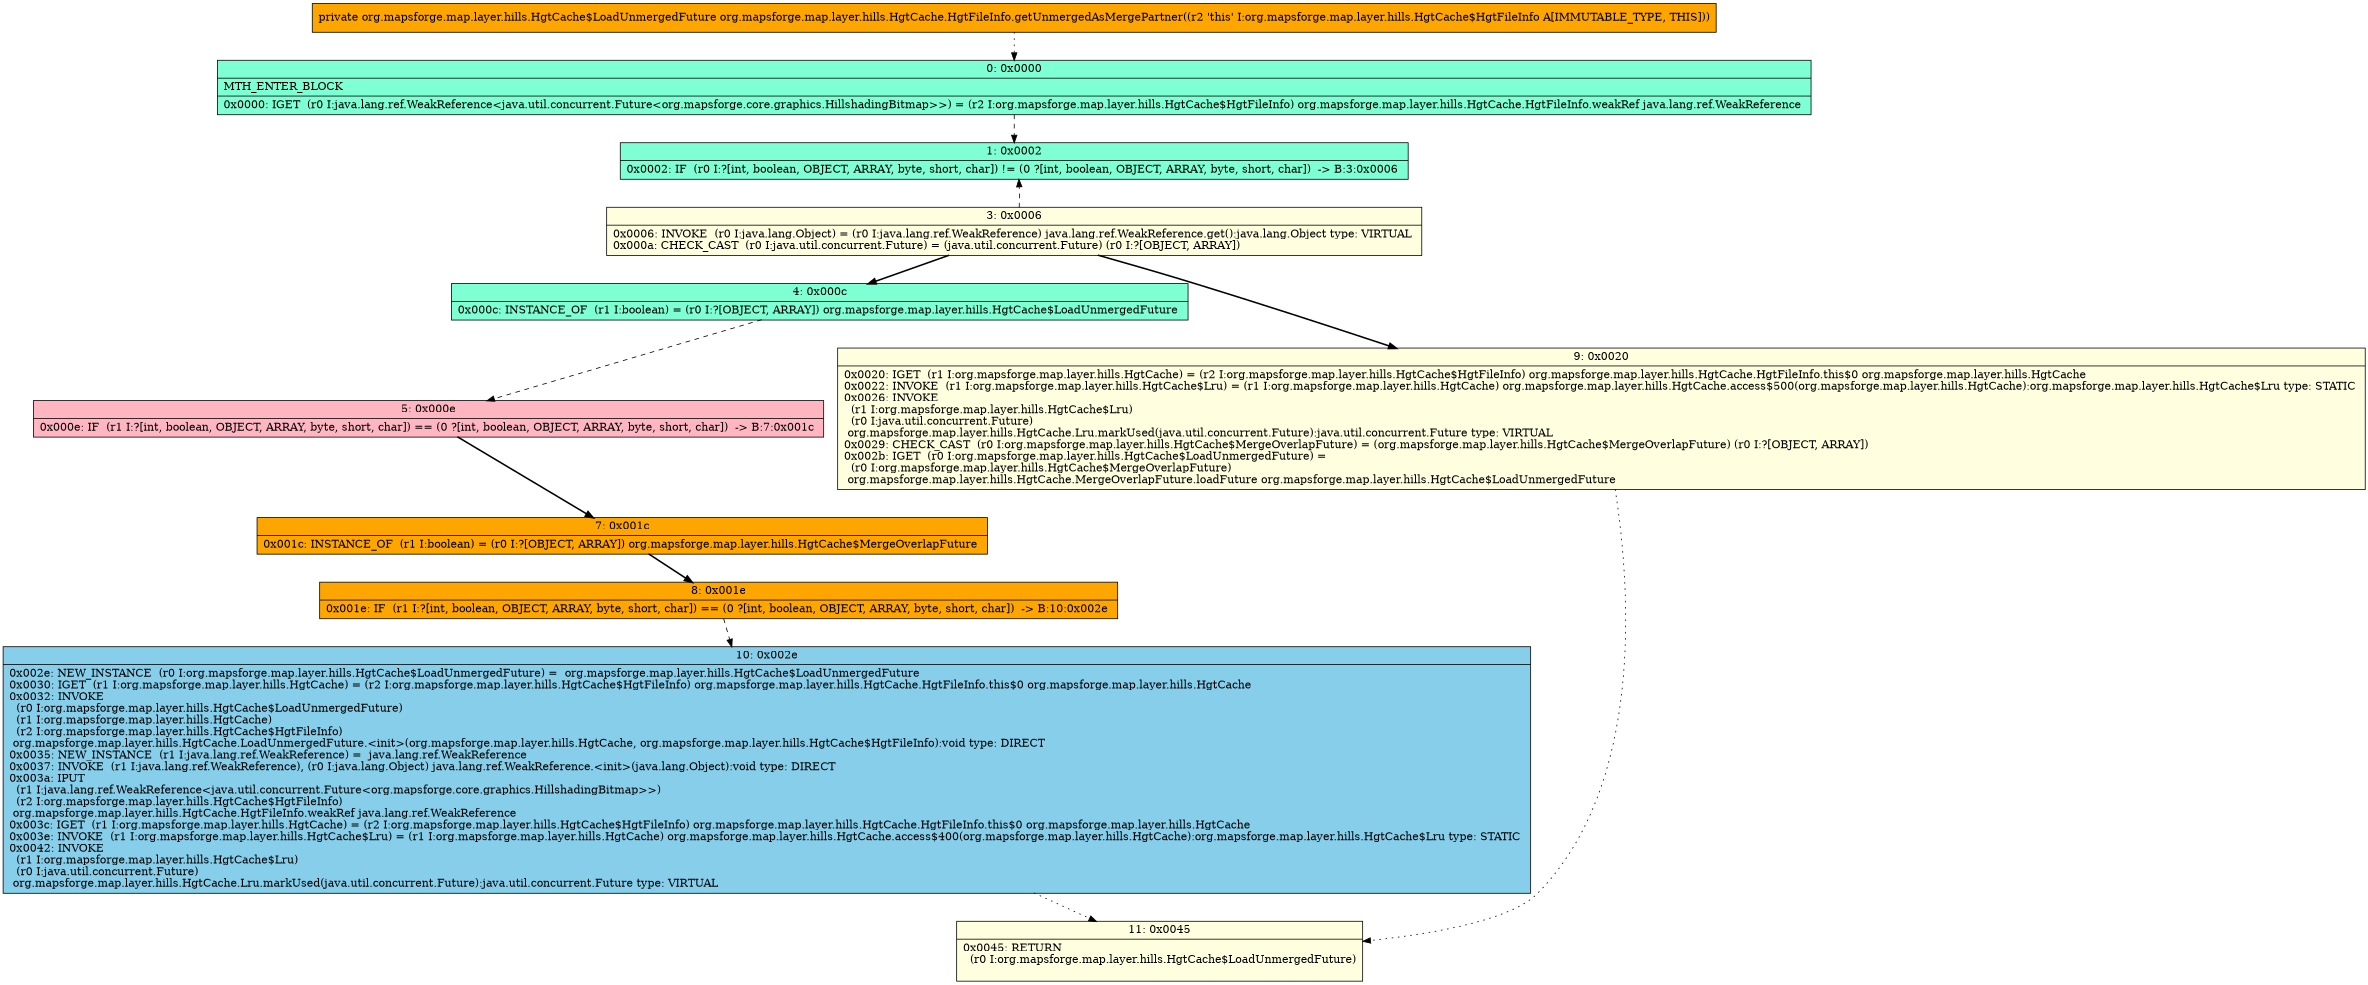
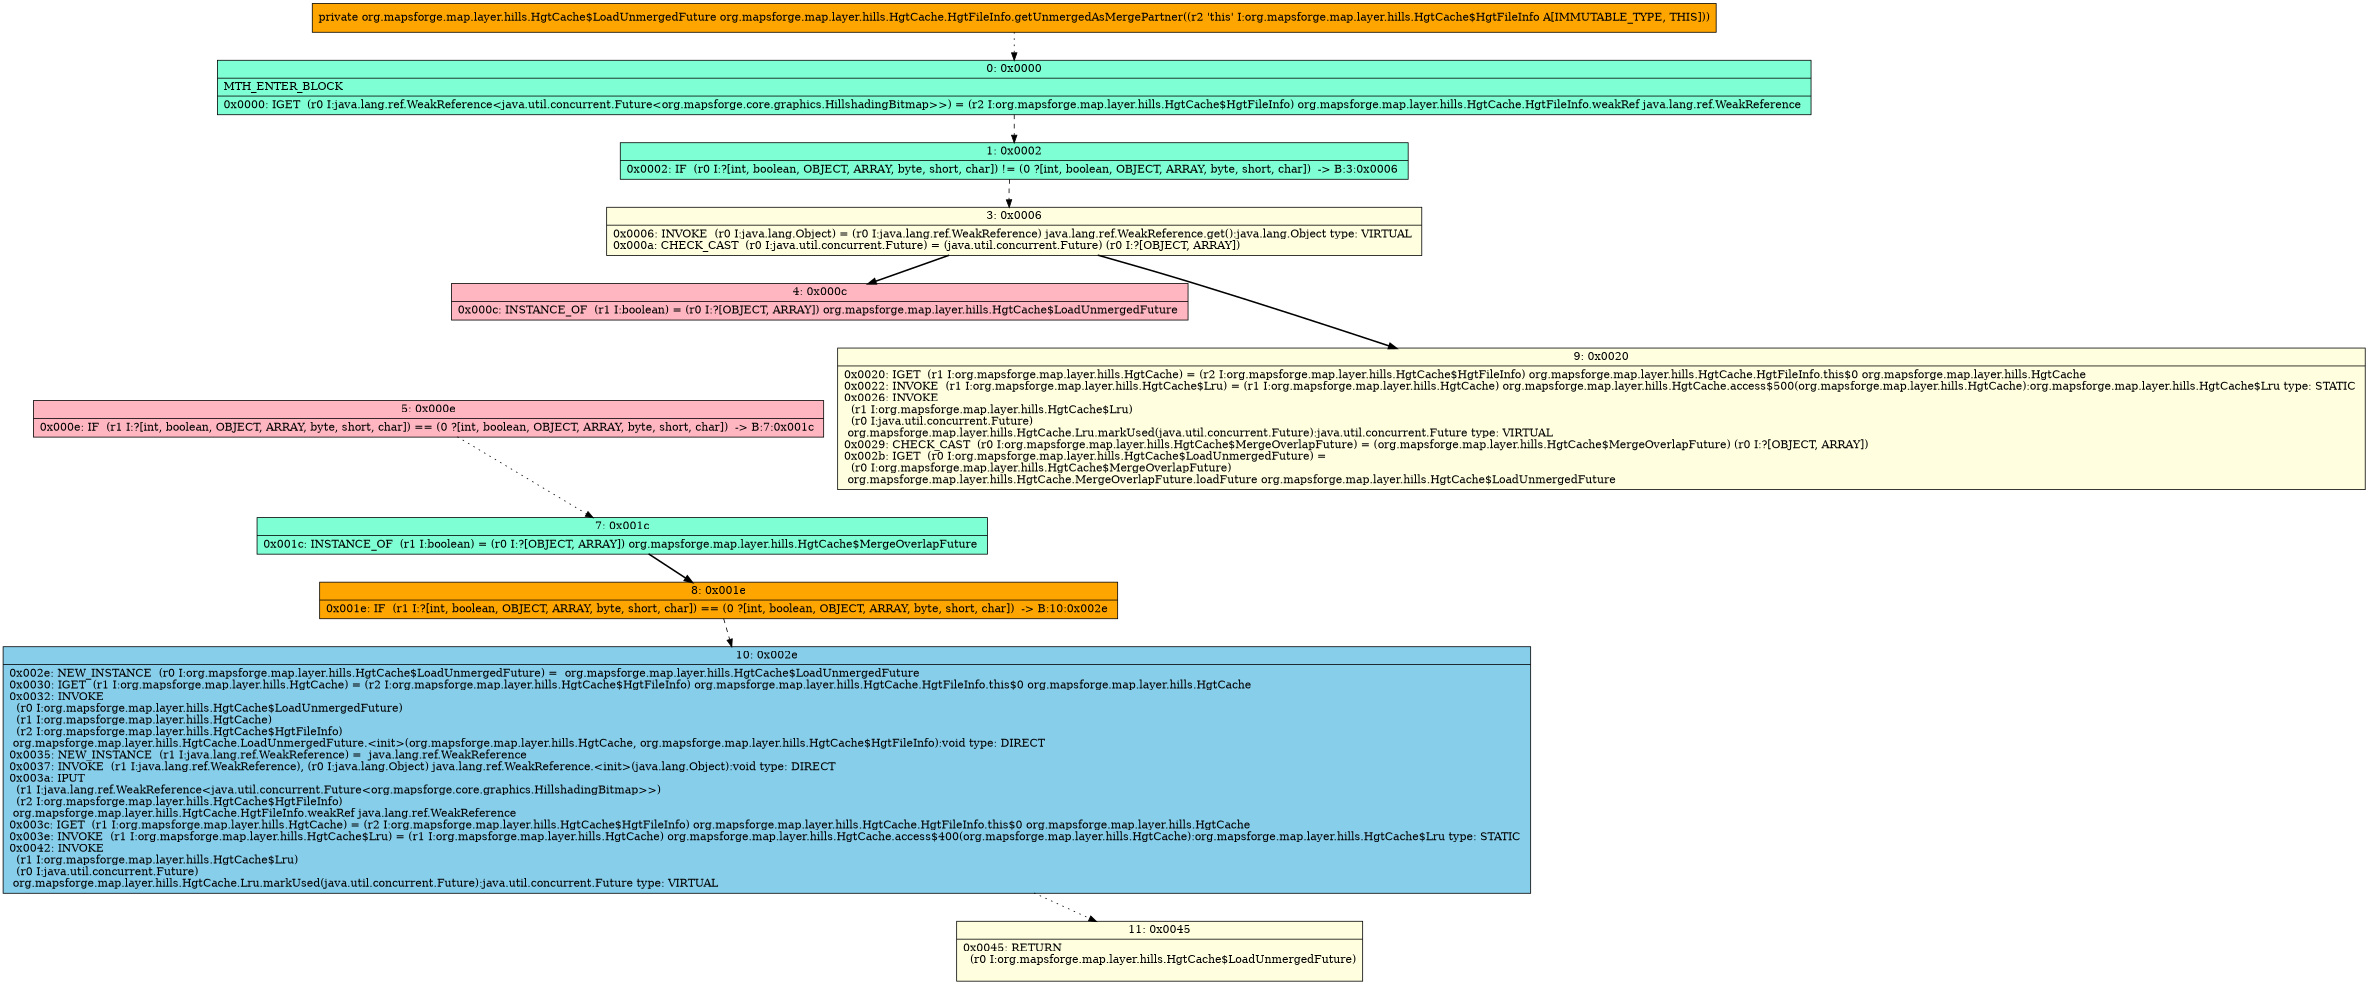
edge "3: 0x0006" -> "1: 0x0002": reversed
node "4: 0x000c": fillcolor aquamarine -> lightpink
edge "4: 0x000c" -> "5: 0x000e": removed
edge "5: 0x000e" -> "7: 0x001c": style bold -> dotted
node "7: 0x001c": fillcolor orange -> aquamarine
edge "9: 0x0020" -> "11: 0x0045": removed
